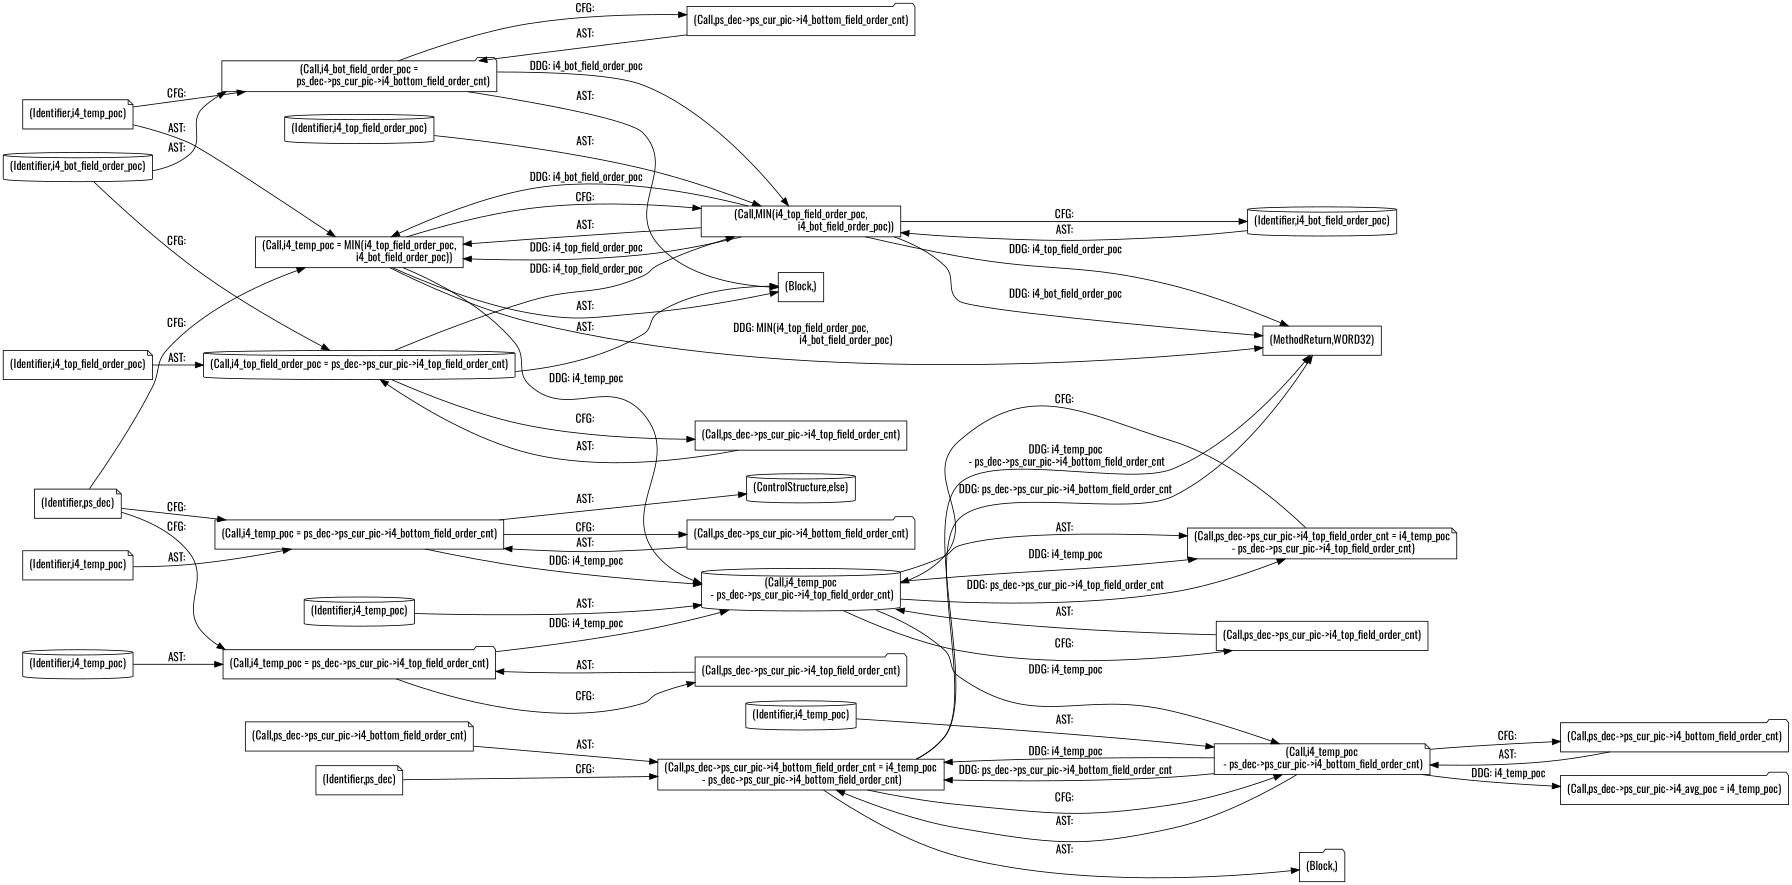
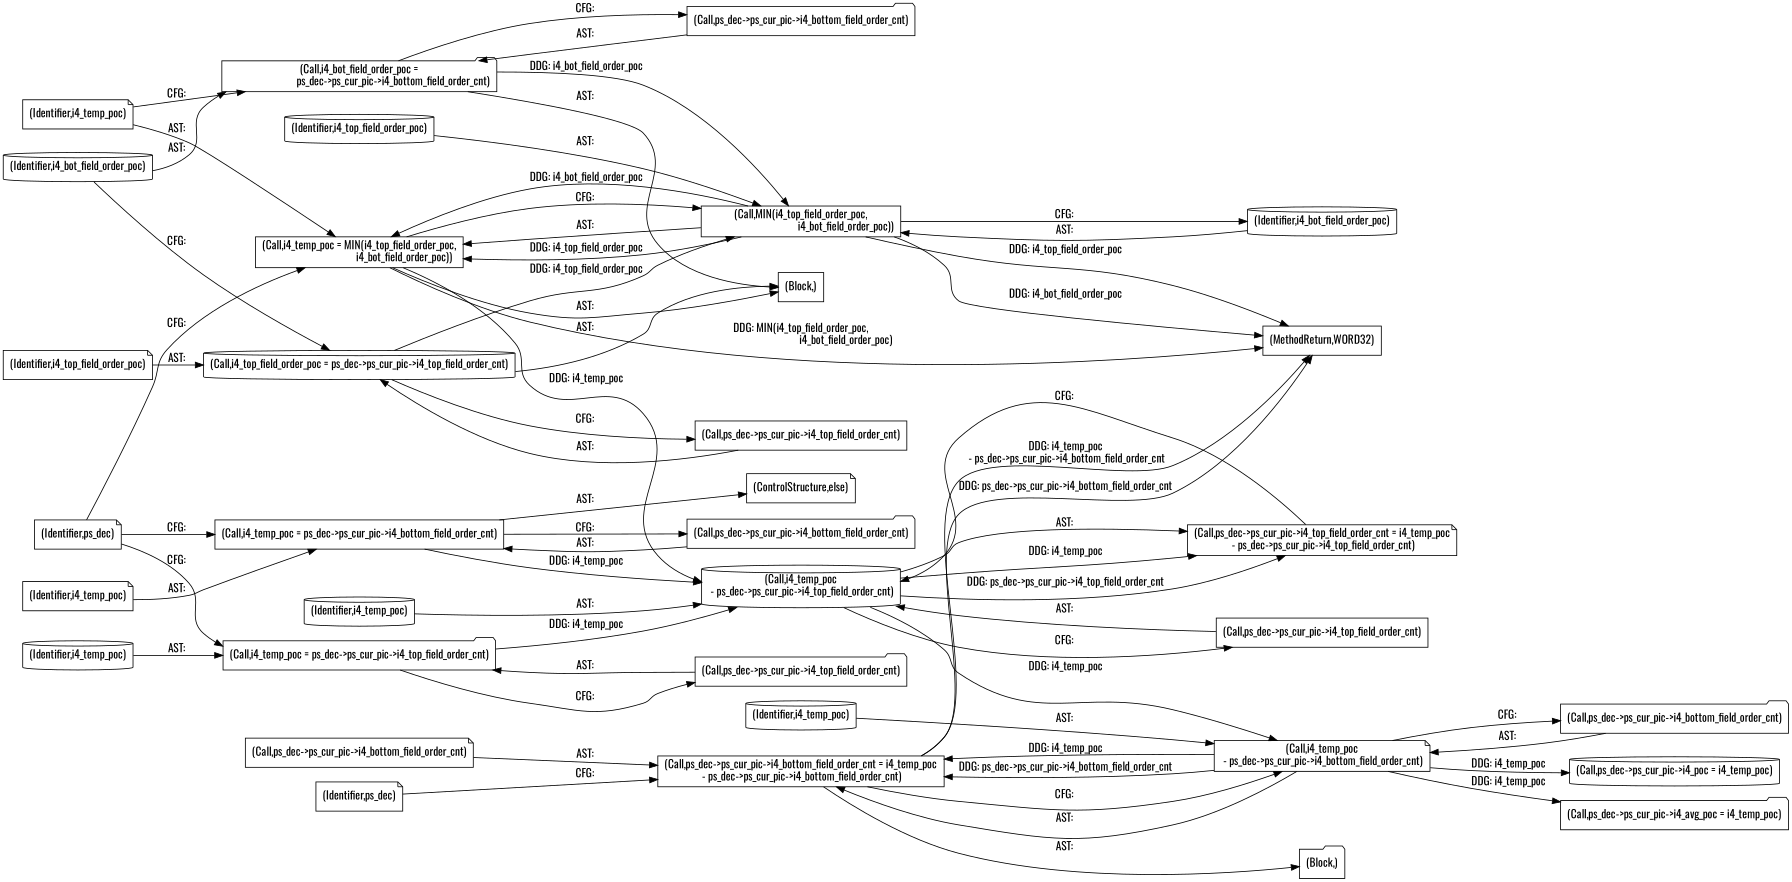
node "(ControlStructure,else)": shape cylinder -> note
node "(Call,ps_dec->ps_cur_pic->i4_poc = i4_temp_poc)": added
